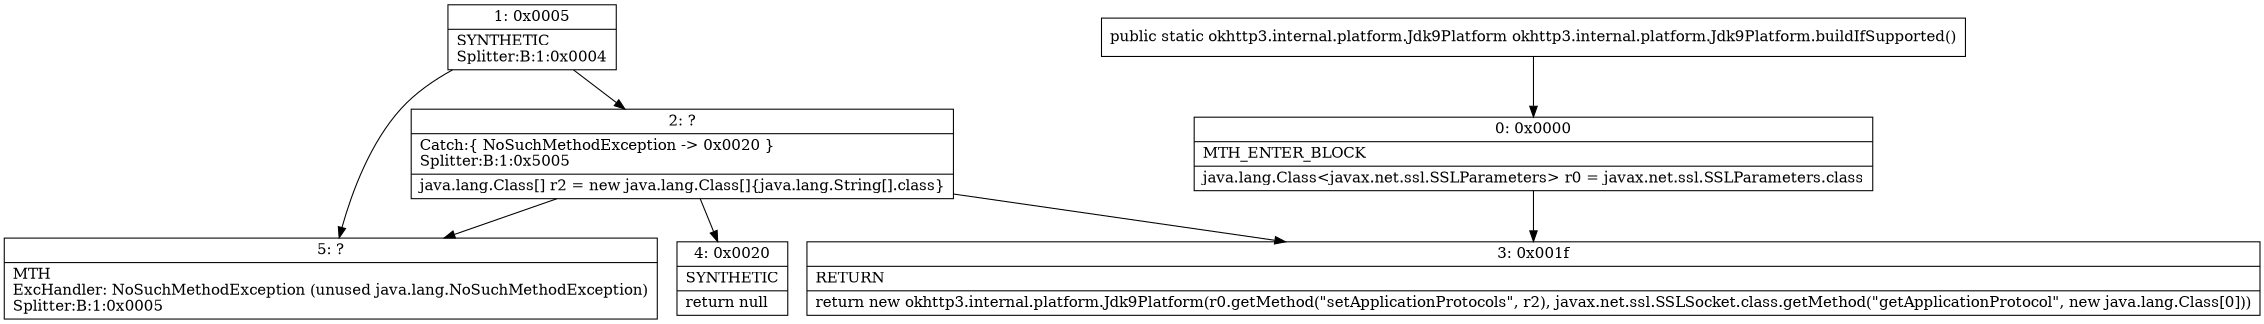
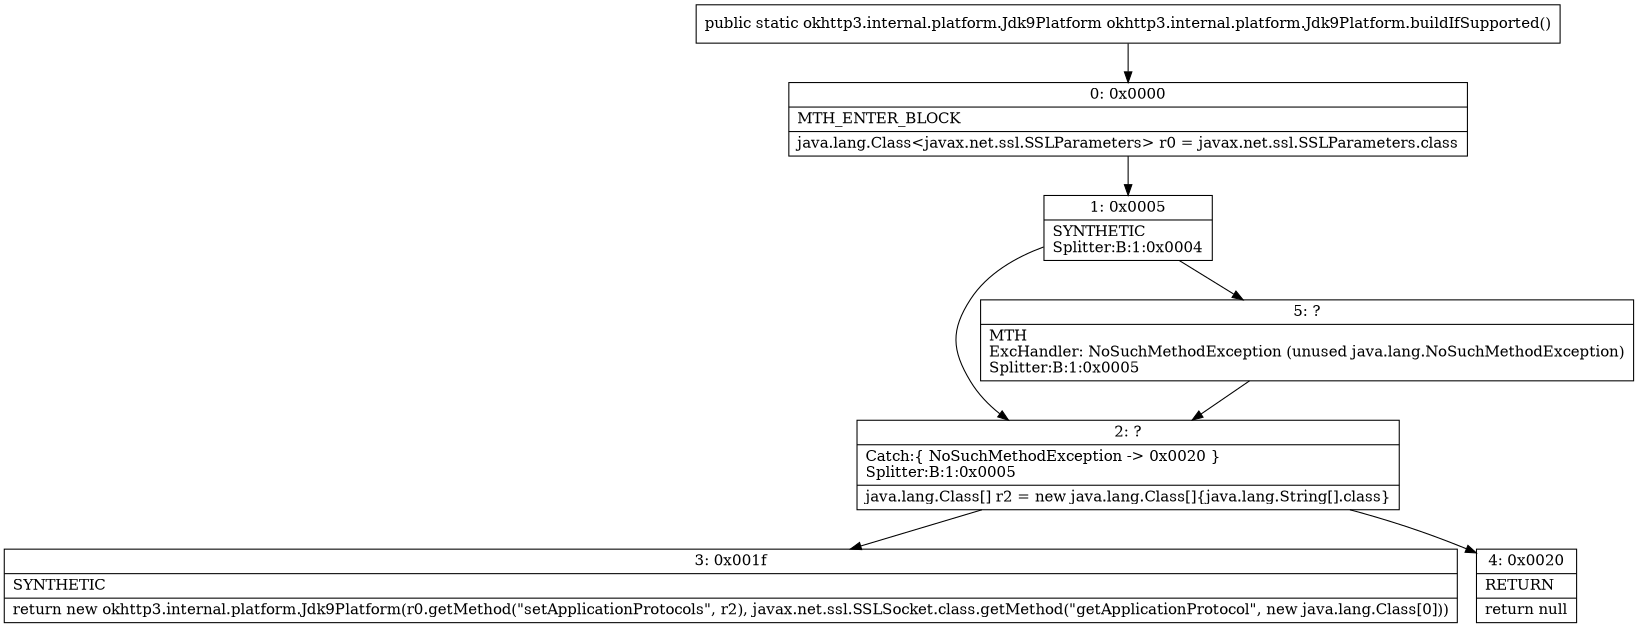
node "2: ?": text "Splitter:B:1:0x5005" -> "Splitter:B:1:0x0005"
edge "0: 0x0000" -> "3: 0x001f": now "0: 0x0000" -> "1: 0x0005"
edge "2: ?" -> "5: ?": reversed
node "4: 0x0020": text "SYNTHETIC" -> "RETURN"
node "3: 0x001f": text "RETURN" -> "SYNTHETIC"
